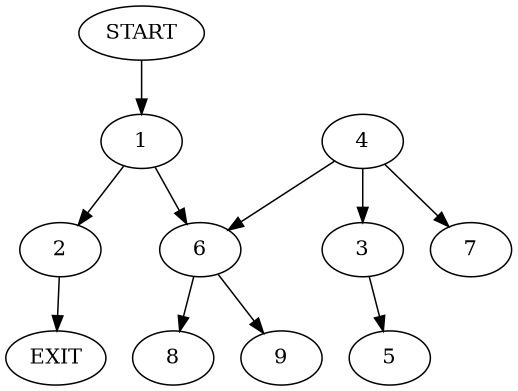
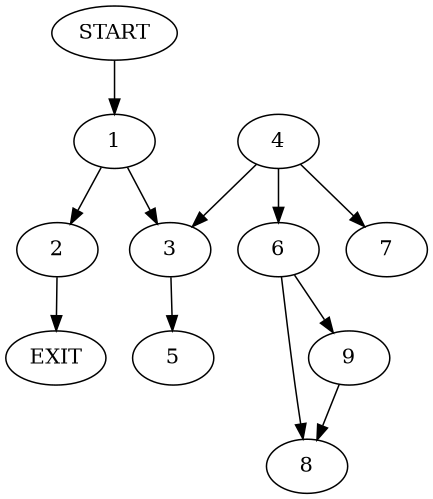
edge "1" -> "6": now "1" -> "3"
edge "9" -> "8": added
